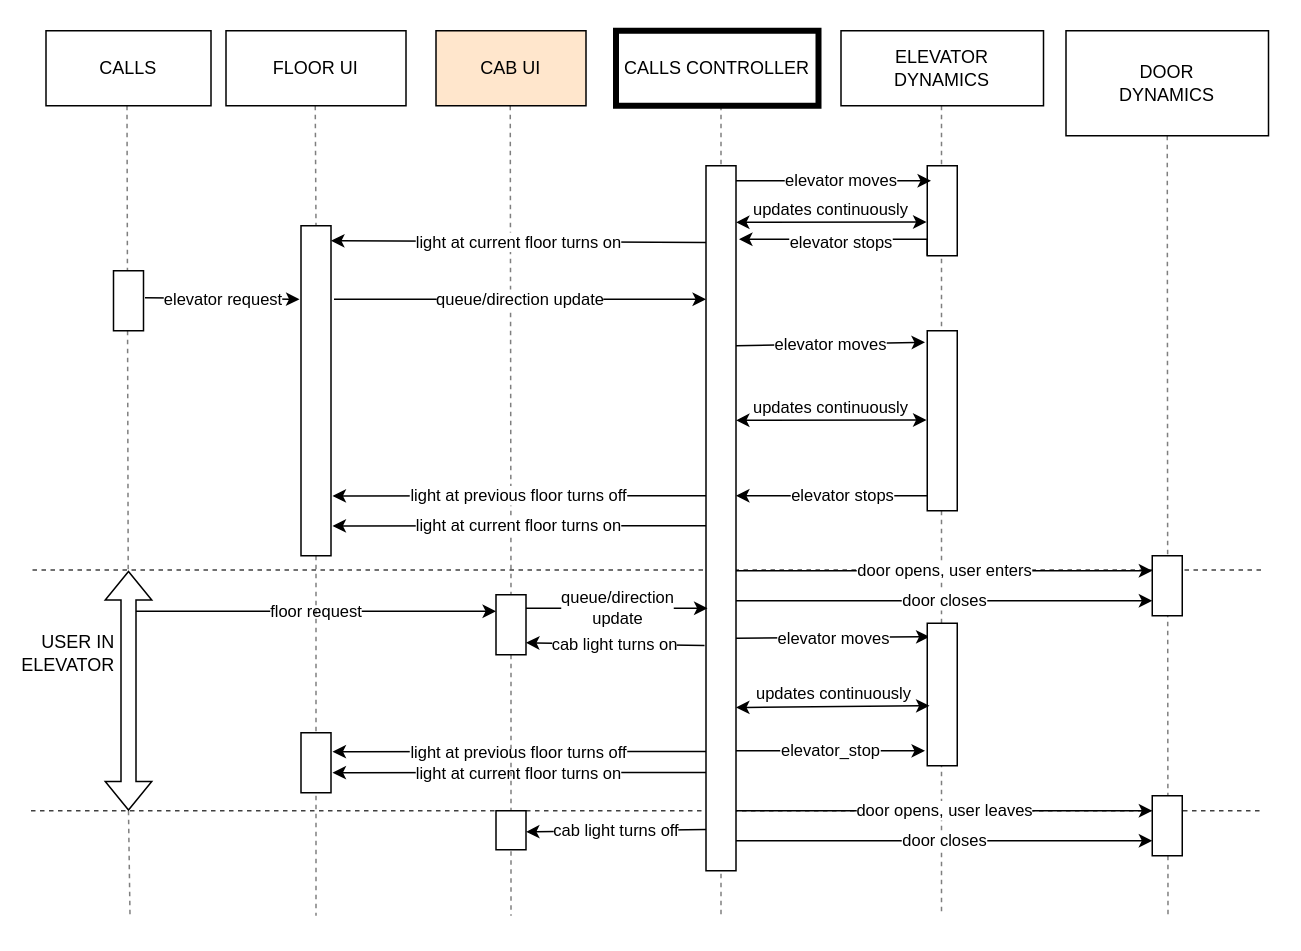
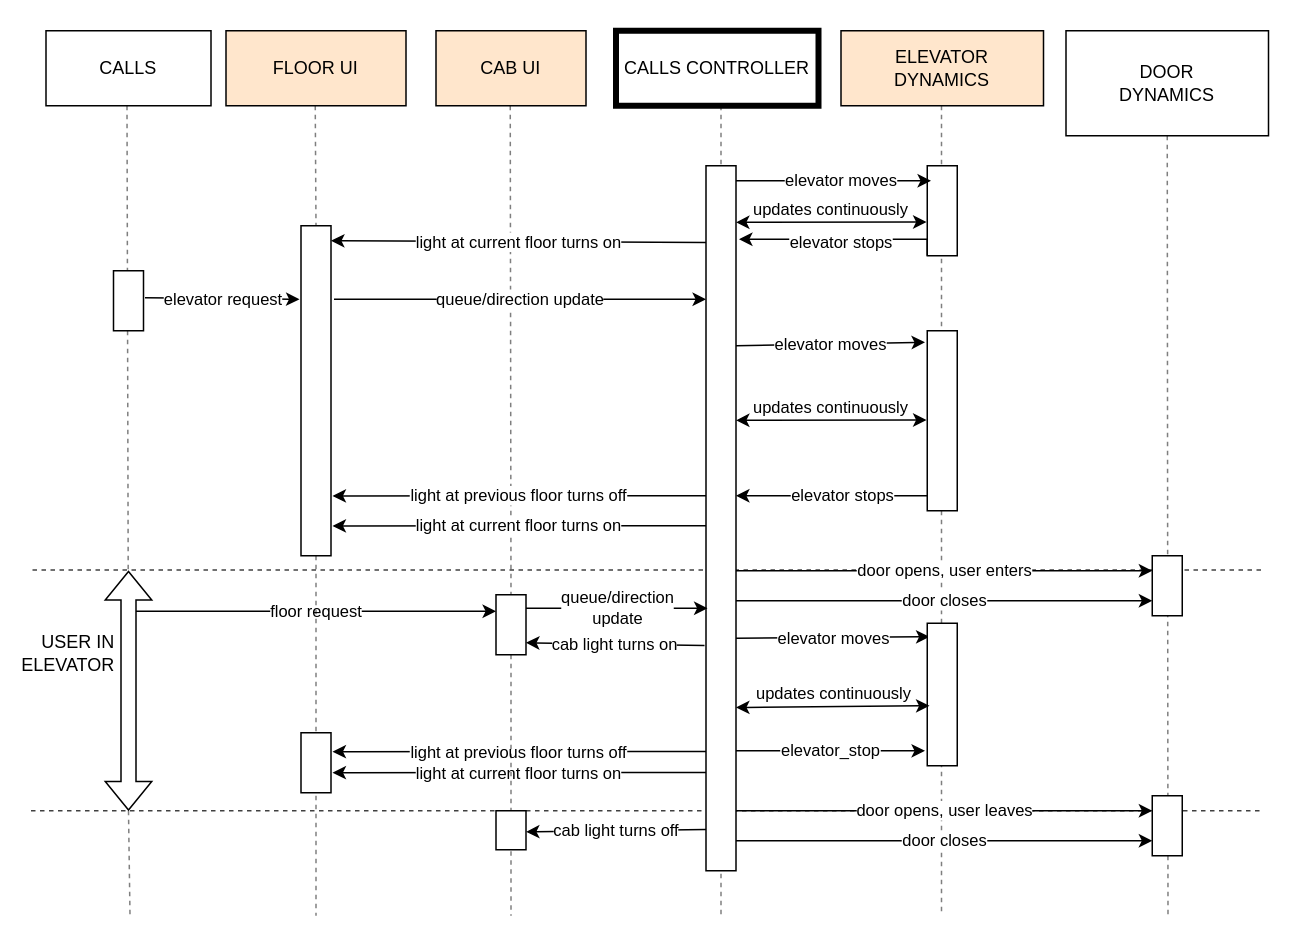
node "FLOOR UI": fillcolor #ffffff -> #ffe6cc
node "ELEVATOR DYNAMICS": fillcolor #ffffff -> #ffe6cc
